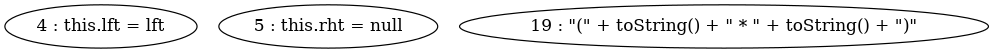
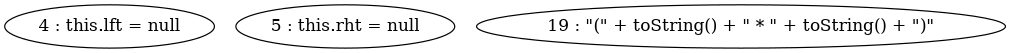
node "4 : this.lft = lft": label "4 : this.lft = lft" -> "4 : this.lft = null"
